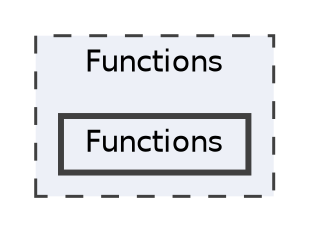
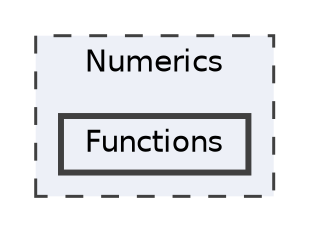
cluster "Functions": label "Functions" -> "Numerics"
